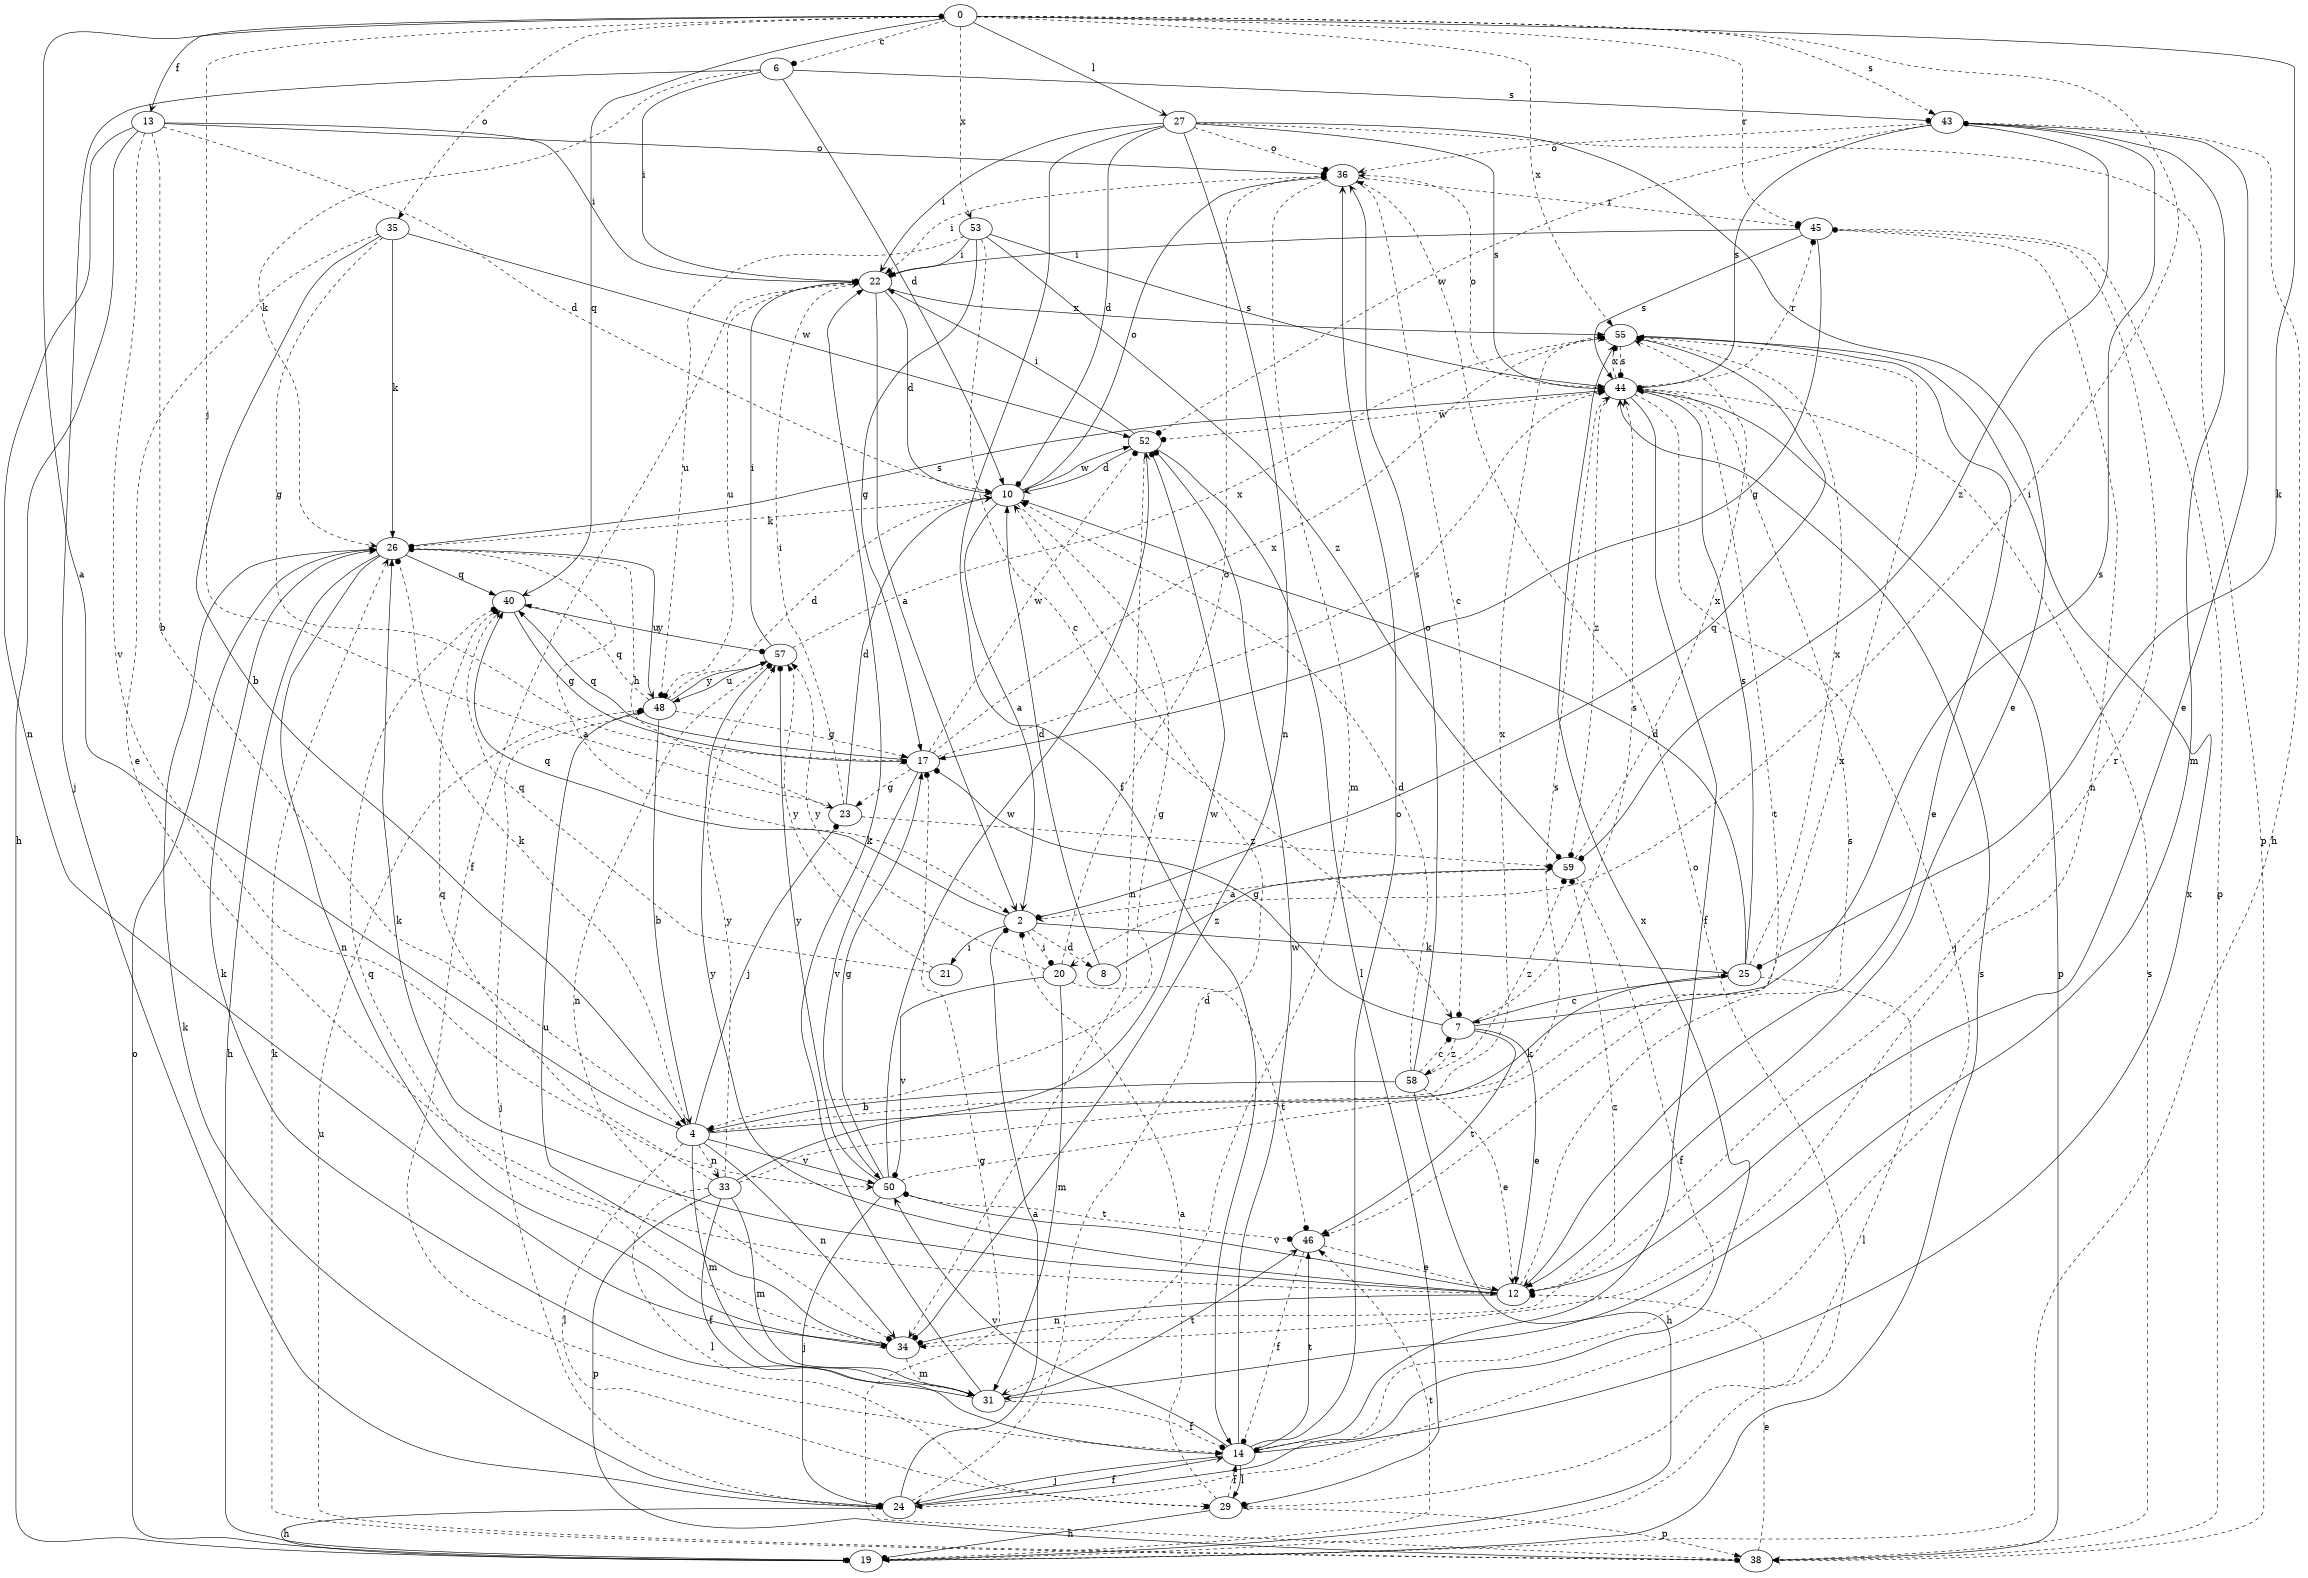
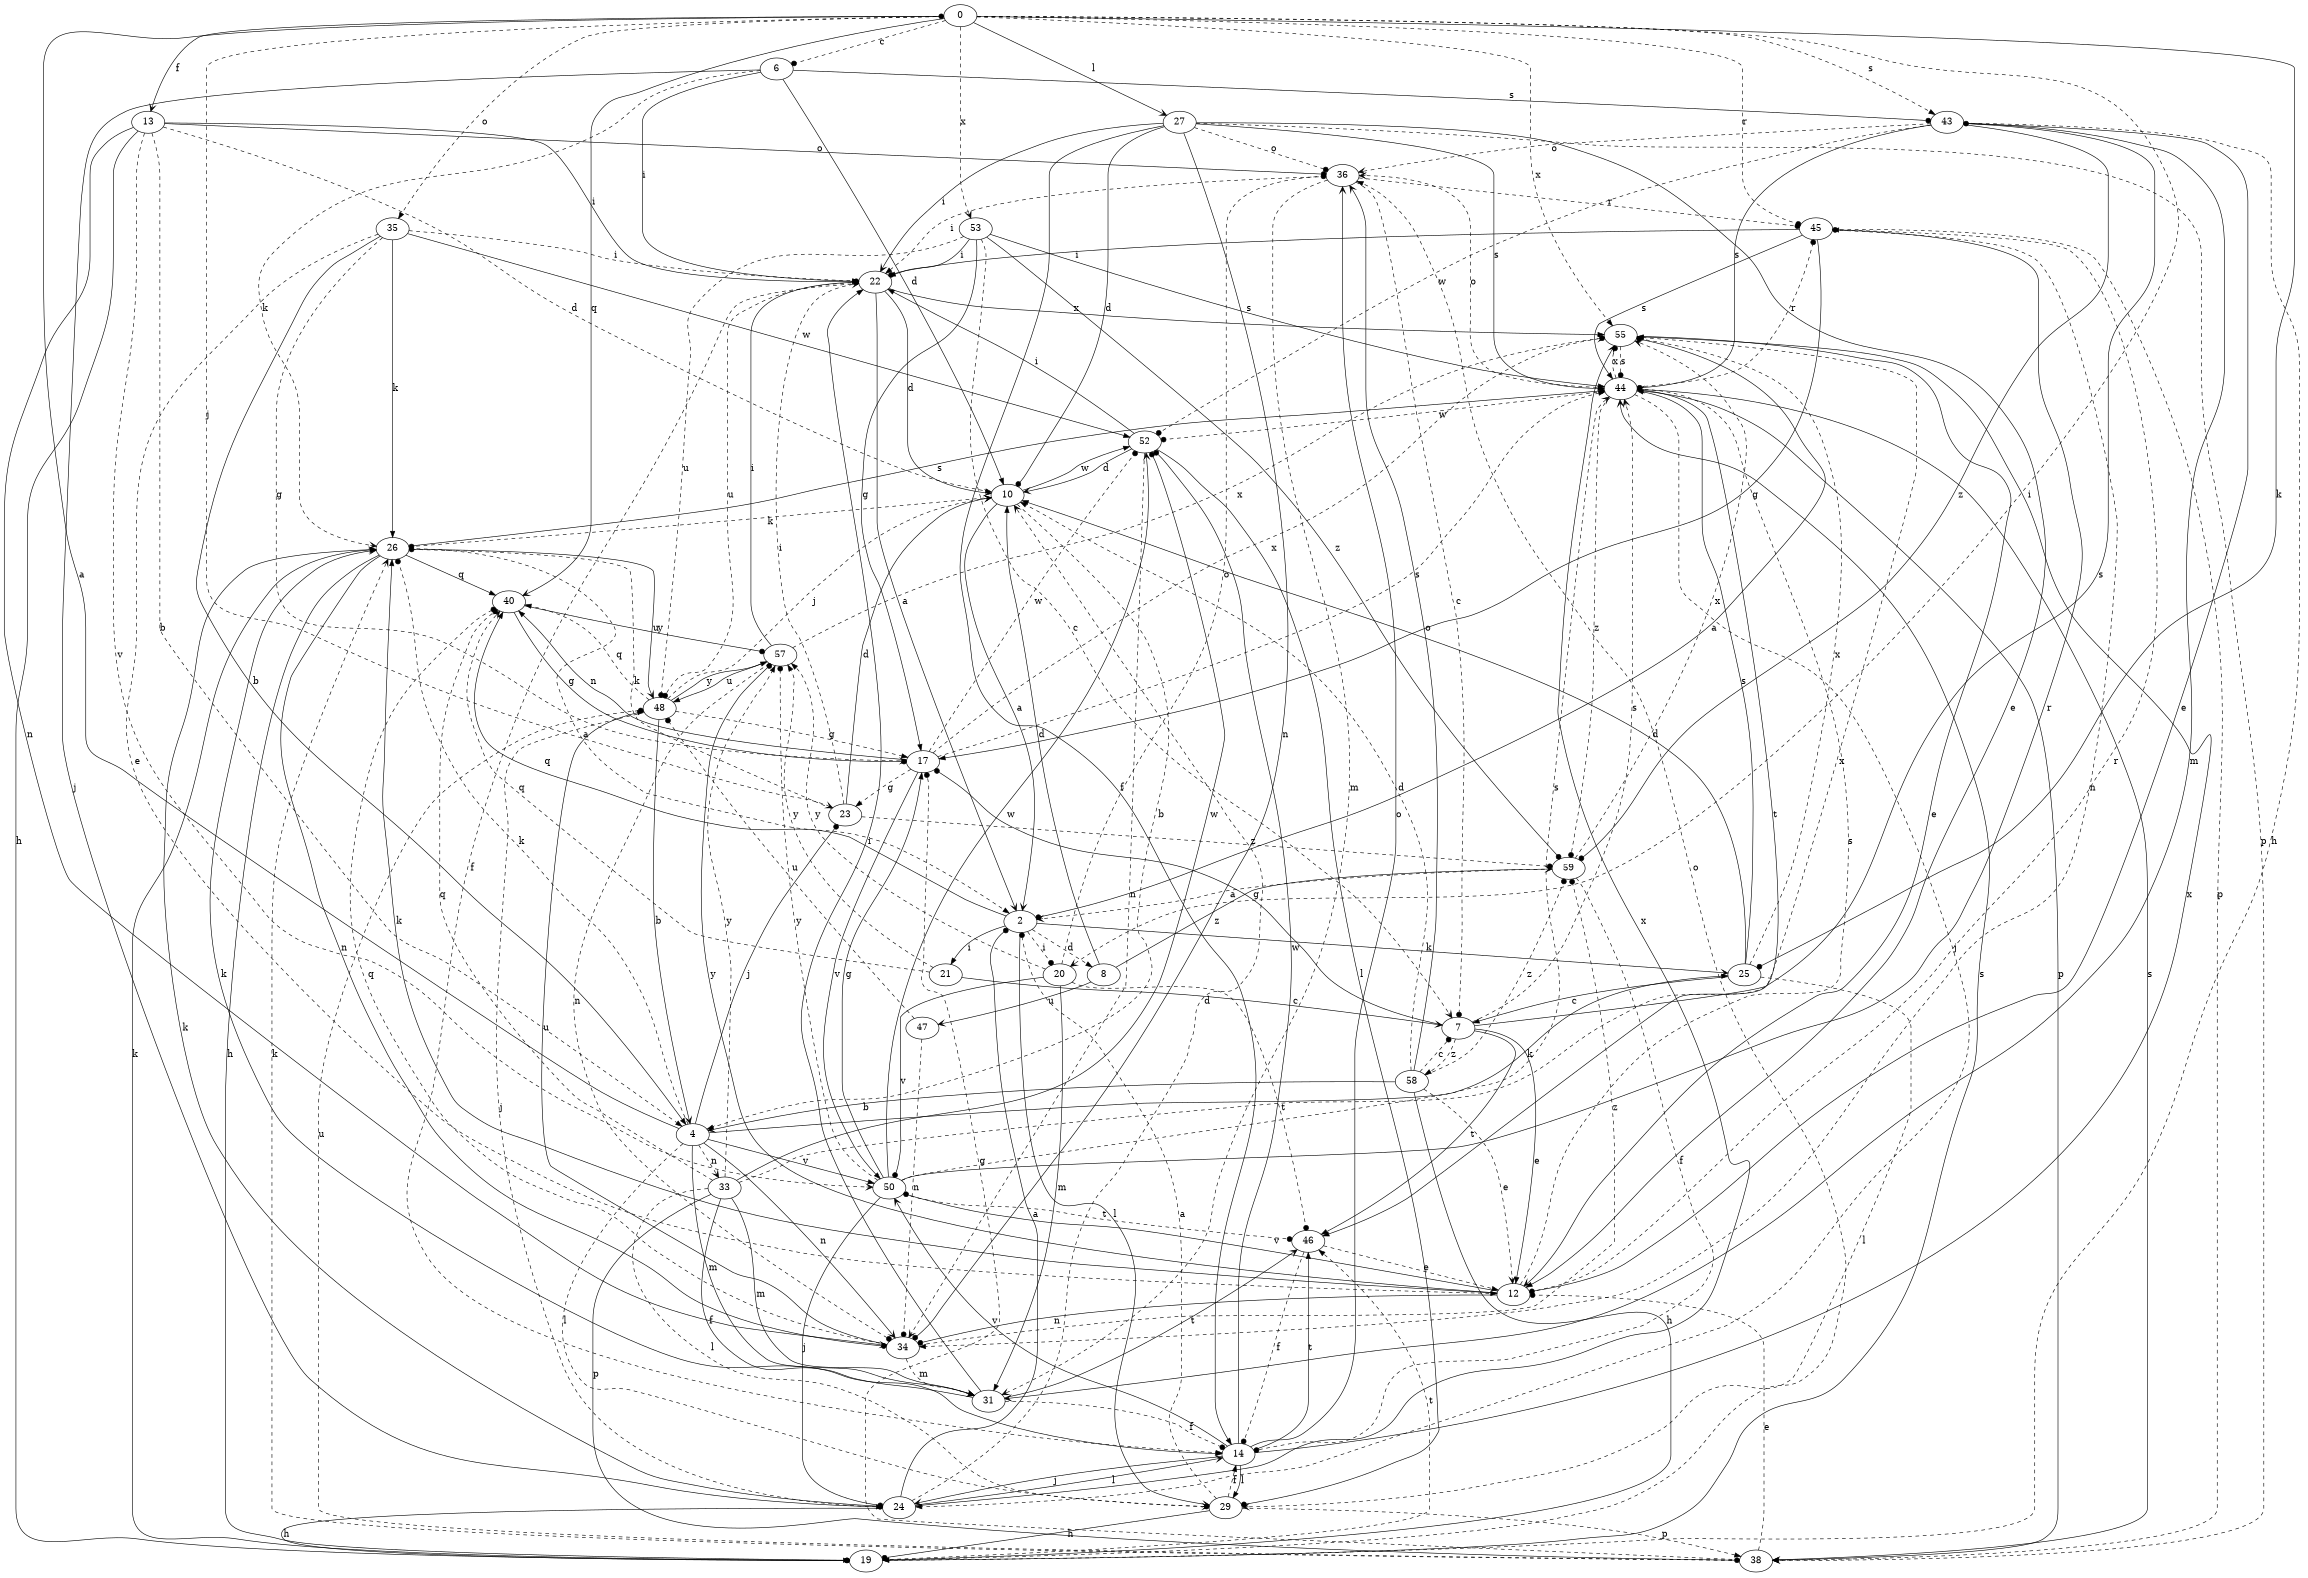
edge "35" -> "22": added, label "i"
edge "10" -> "36": removed, label "o"
edge "48" -> "10": label "d" -> "j"
edge "55" -> "2": label "q" -> "a"
edge "17" -> "40": label "q" -> "n"
edge "23" -> "26": label "h" -> "k"
edge "10" -> "4": label "g" -> "b"
edge "31" -> "22": label "k" -> "i"
edge "44" -> "46": style dashed -> solid
edge "50" -> "57": style solid -> dashed
edge "50" -> "45": added, label "r"
edge "21" -> "7": added, label "c"
edge "38" -> "44": style dashed -> solid
node "47": added
edge "44" -> "14": removed, label "f"
edge "19" -> "26": label "o" -> "k"
edge "4" -> "55": removed, label "x"
edge "2" -> "29": added, label "l"
edge "24" -> "14": label "f" -> "l"
